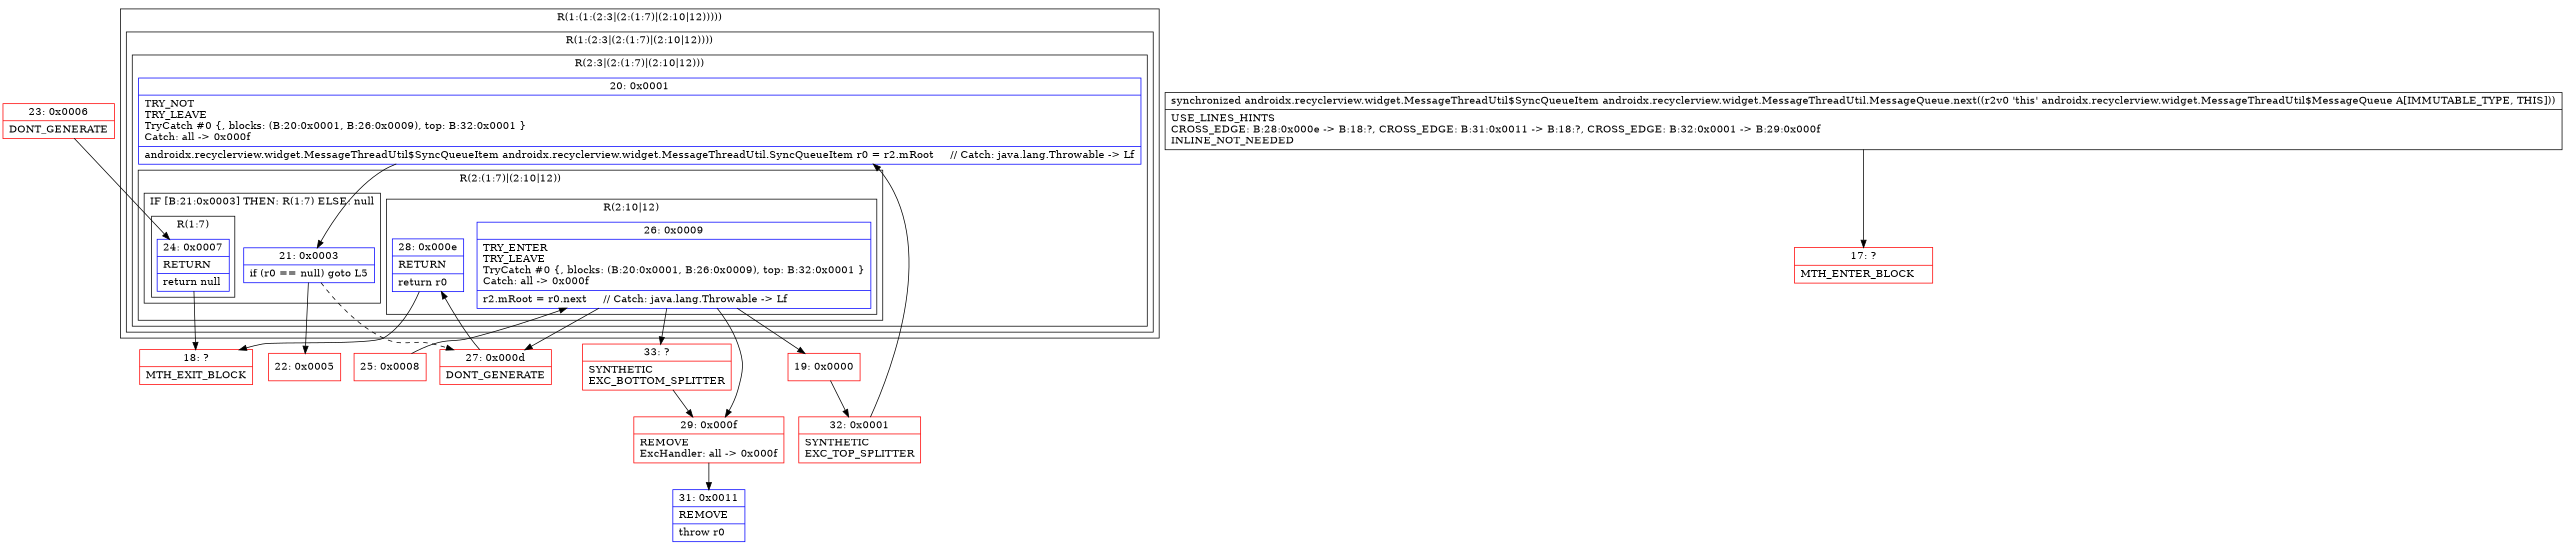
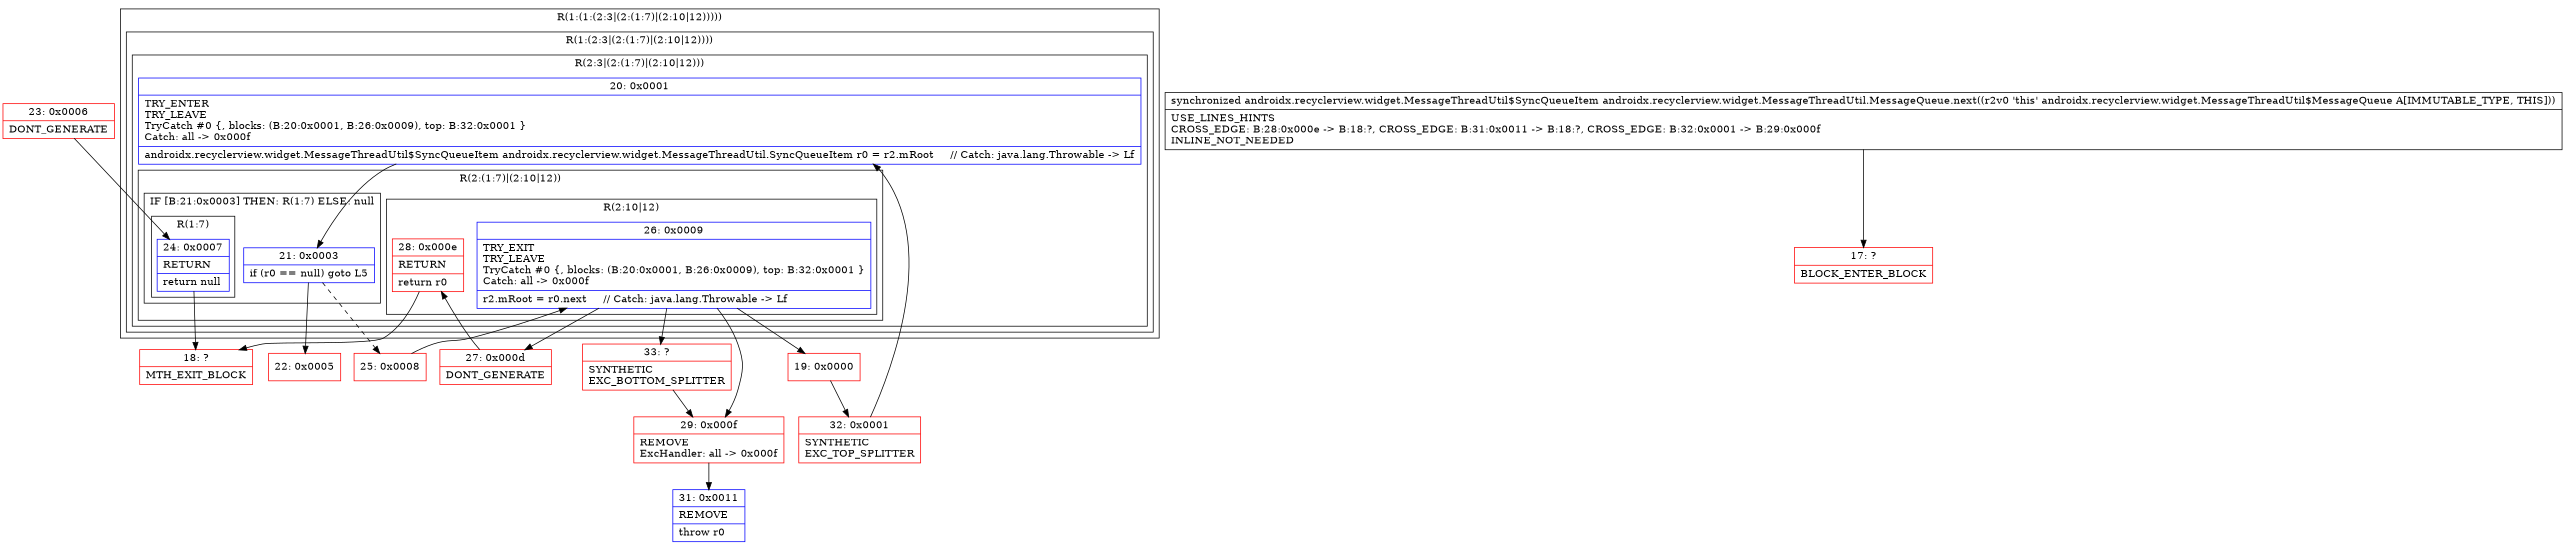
node "20: 0x0001": text "TRY_NOT" -> "TRY_ENTER"
node "26: 0x0009": text "TRY_ENTER" -> "TRY_EXIT"
node "28: 0x000e": color blue -> red
node "17: ?": text "MTH_ENTER_BLOCK" -> "BLOCK_ENTER_BLOCK"
edge "21: 0x0003" -> "27: 0x000d": now "21: 0x0003" -> "25: 0x0008"
